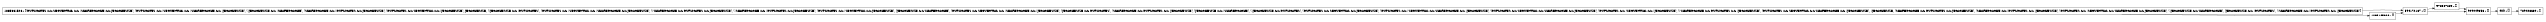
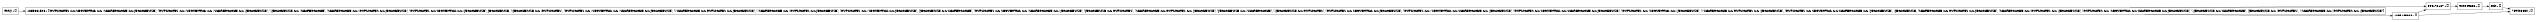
node "972507289 - []": removed
node "entry - []": added
edge "1265145820 - []" -> "789428630 - []": added
